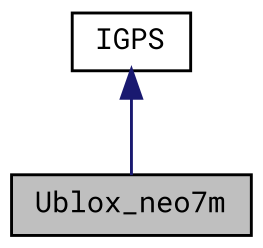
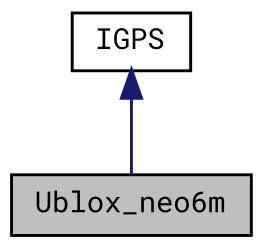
node "Ublox_neo7m": label "Ublox_neo7m" -> "Ublox_neo6m"
